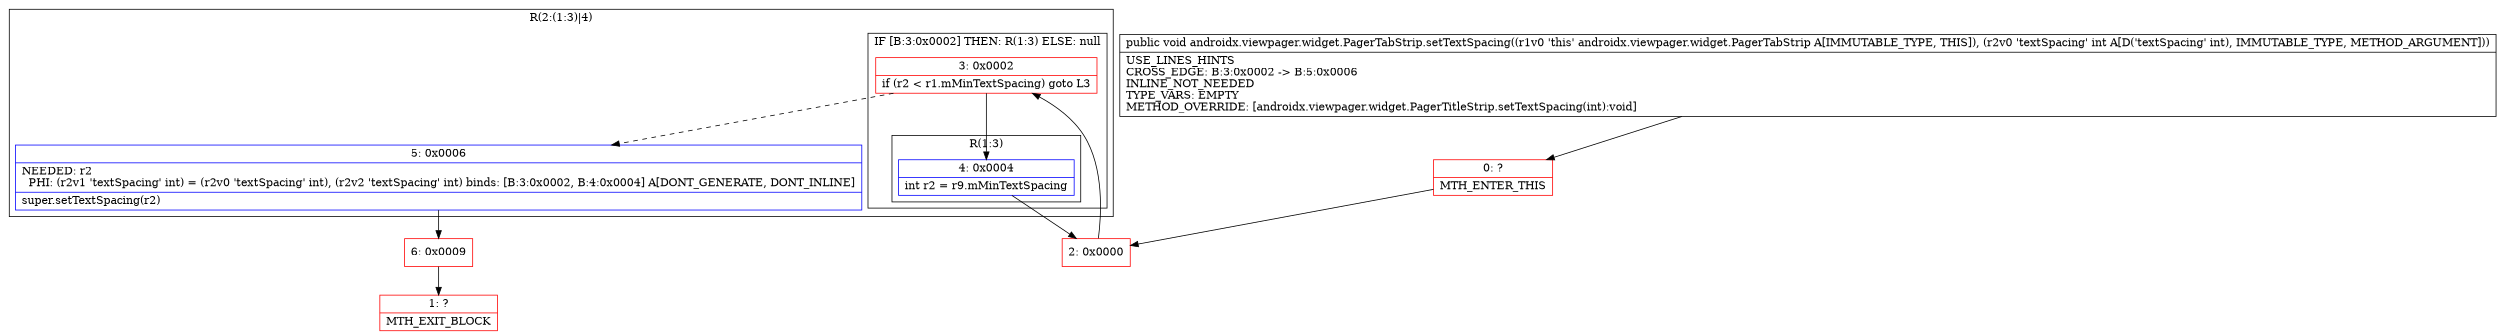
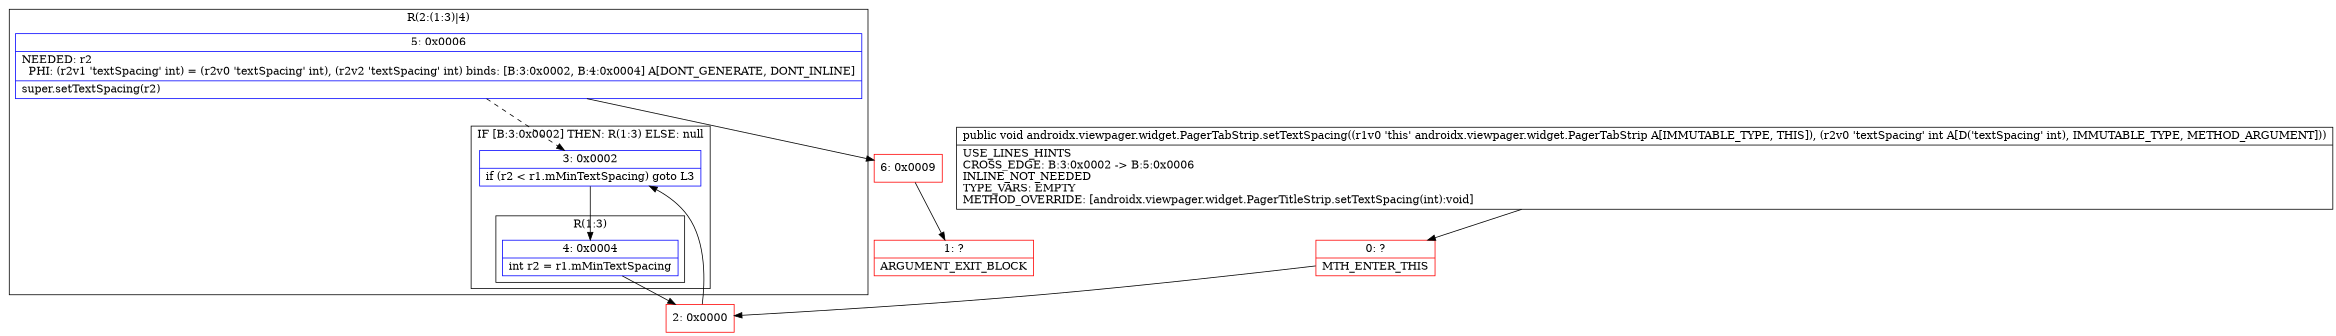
node "3: 0x0002": color red -> blue
edge "3: 0x0002" -> "5: 0x0006": reversed
node "4: 0x0004": text "int r2 = r9.mMinTextSpacing" -> "int r2 = r1.mMinTextSpacing"
node "1: ?": text "MTH_EXIT_BLOCK" -> "ARGUMENT_EXIT_BLOCK"
